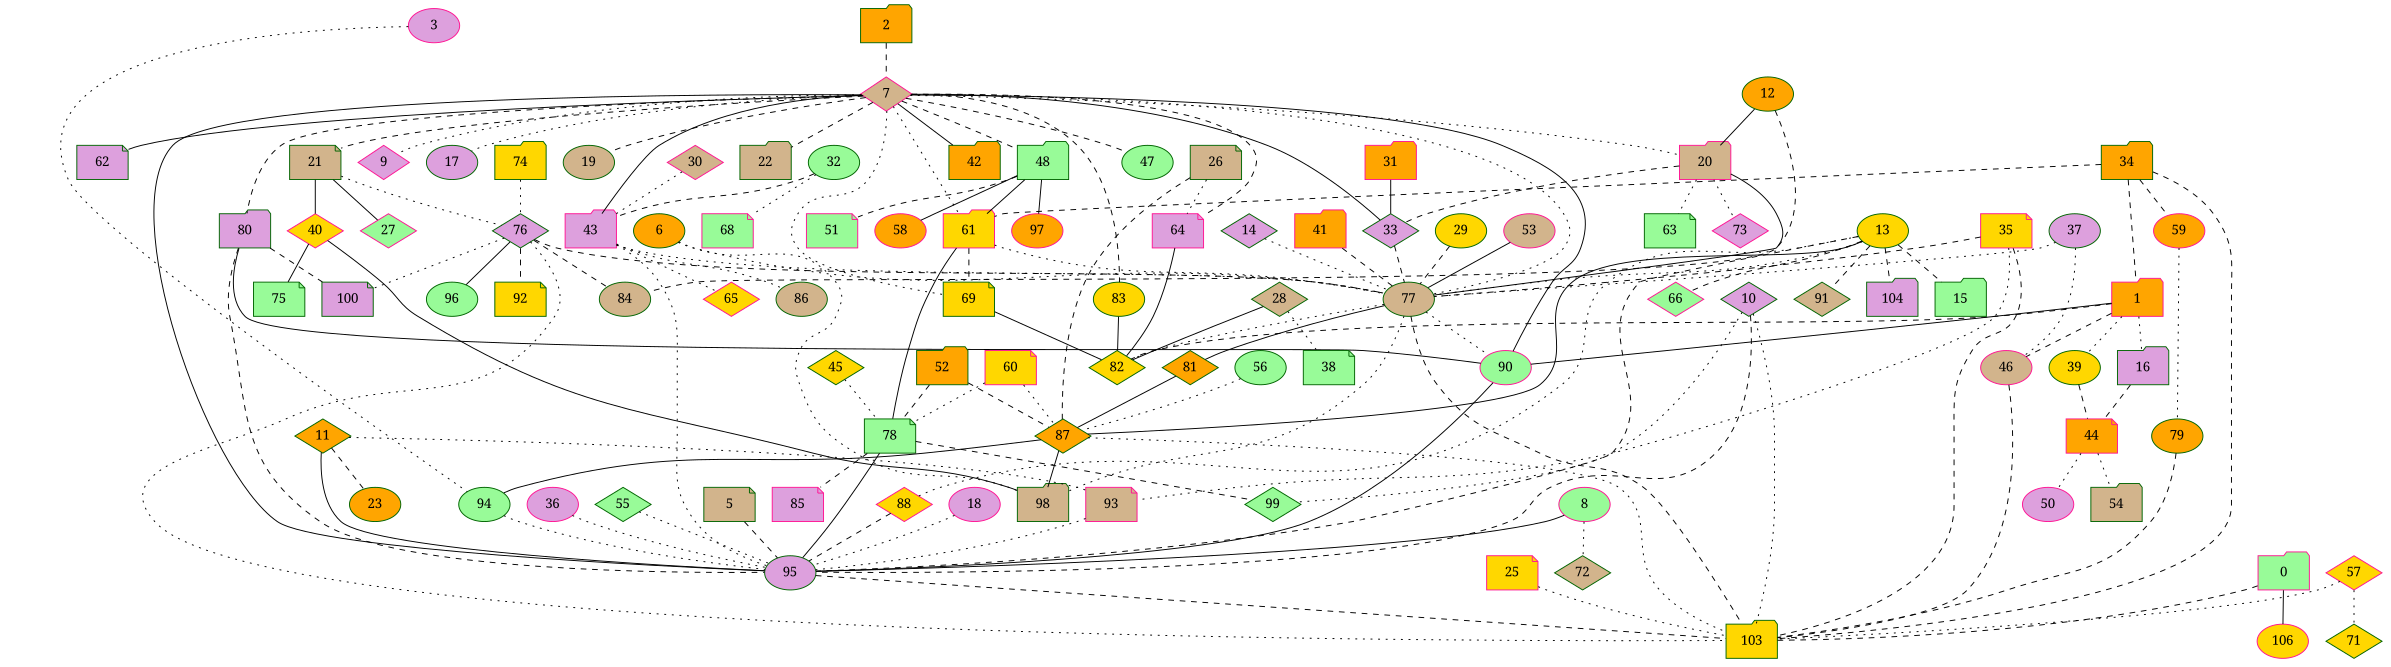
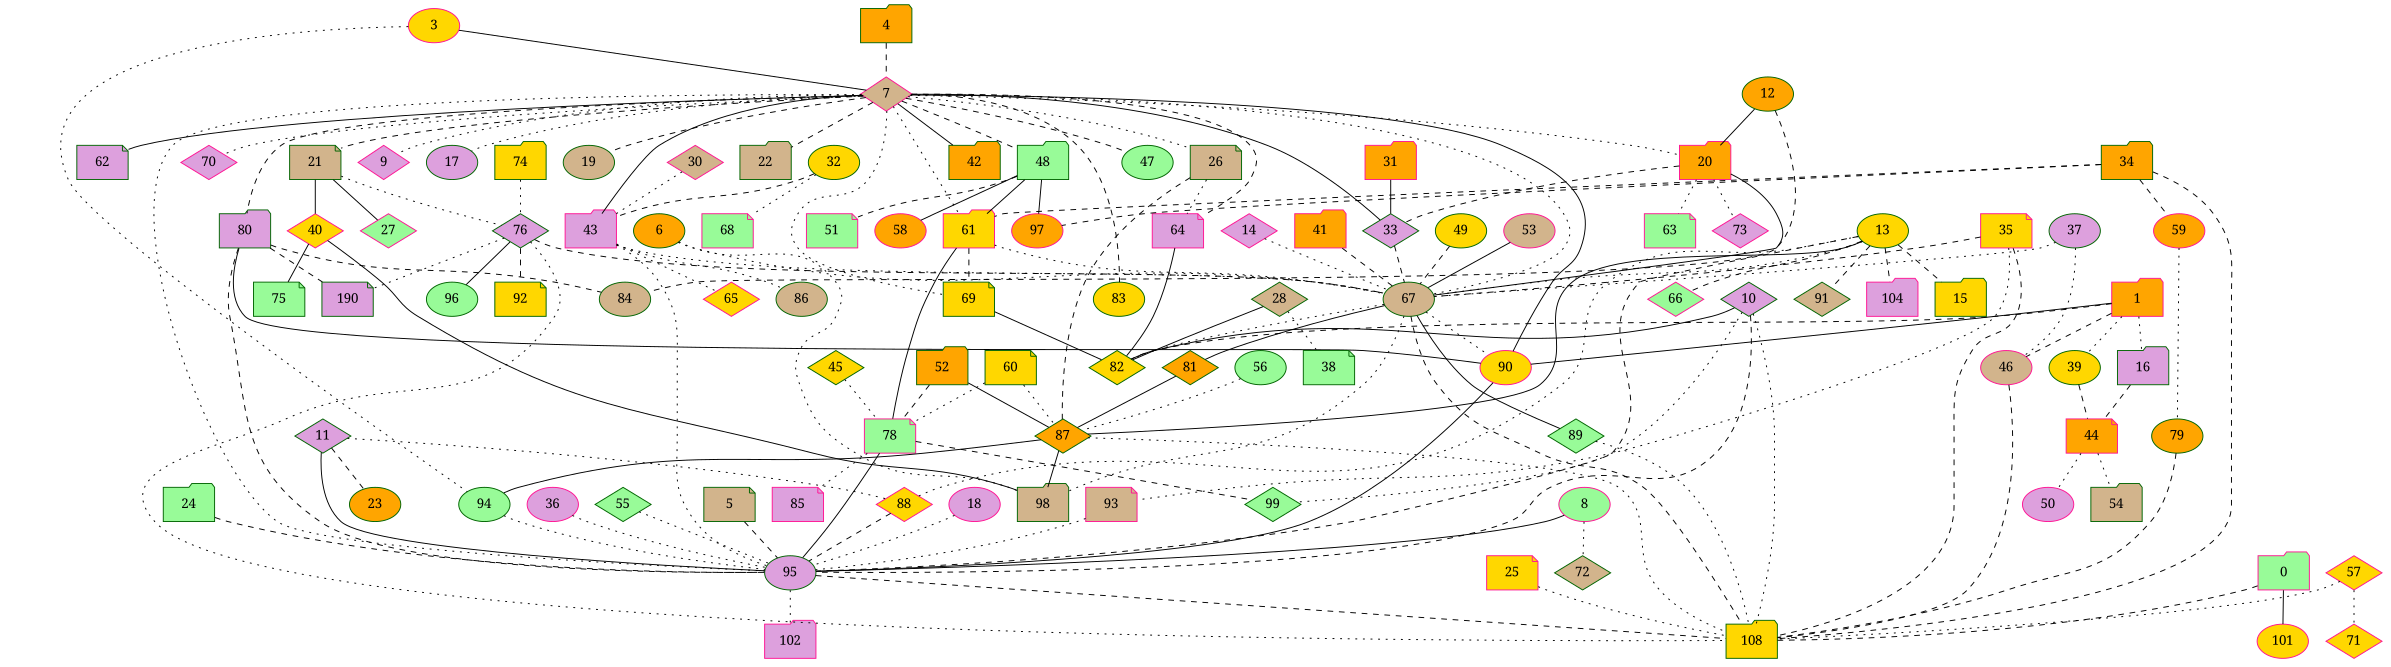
node "3": fillcolor plum -> gold
node "2": label "2" -> "4"
edge "3" -- "7": added
edge "7" -- "26": added
node "70": added
node "32": fillcolor palegreen -> gold
node "20": fillcolor tan -> orange
node "14": color darkgreen -> deeppink
node "29": label "29" -> "49"
node "63": color darkgreen -> deeppink
edge "34" -- "1": now "34" -- "97"
edge "7" -- "95": style solid -> dotted
edge "76" -- "84": now "80" -- "84"
node "100": label "100" -> "190"
node "77": label "77" -> "67"
node "104": color darkgreen -> deeppink
node "15": fillcolor palegreen -> gold
edge "83" -- "82": now "10" -- "82"
node "60": color deeppink -> darkgreen
node "90": fillcolor palegreen -> gold
edge "52" -- "87": style dashed -> solid
node "11": fillcolor orange -> plum
node "78": color darkgreen -> deeppink
node "89": added
edge "11" -- "93": now "11" -- "88"
edge "78" -- "85": style dashed -> dotted
node "24": added
node "102": added
node "103": label "103" -> "108"
node "106": label "106" -> "101"
node "71": color darkgreen -> deeppink
